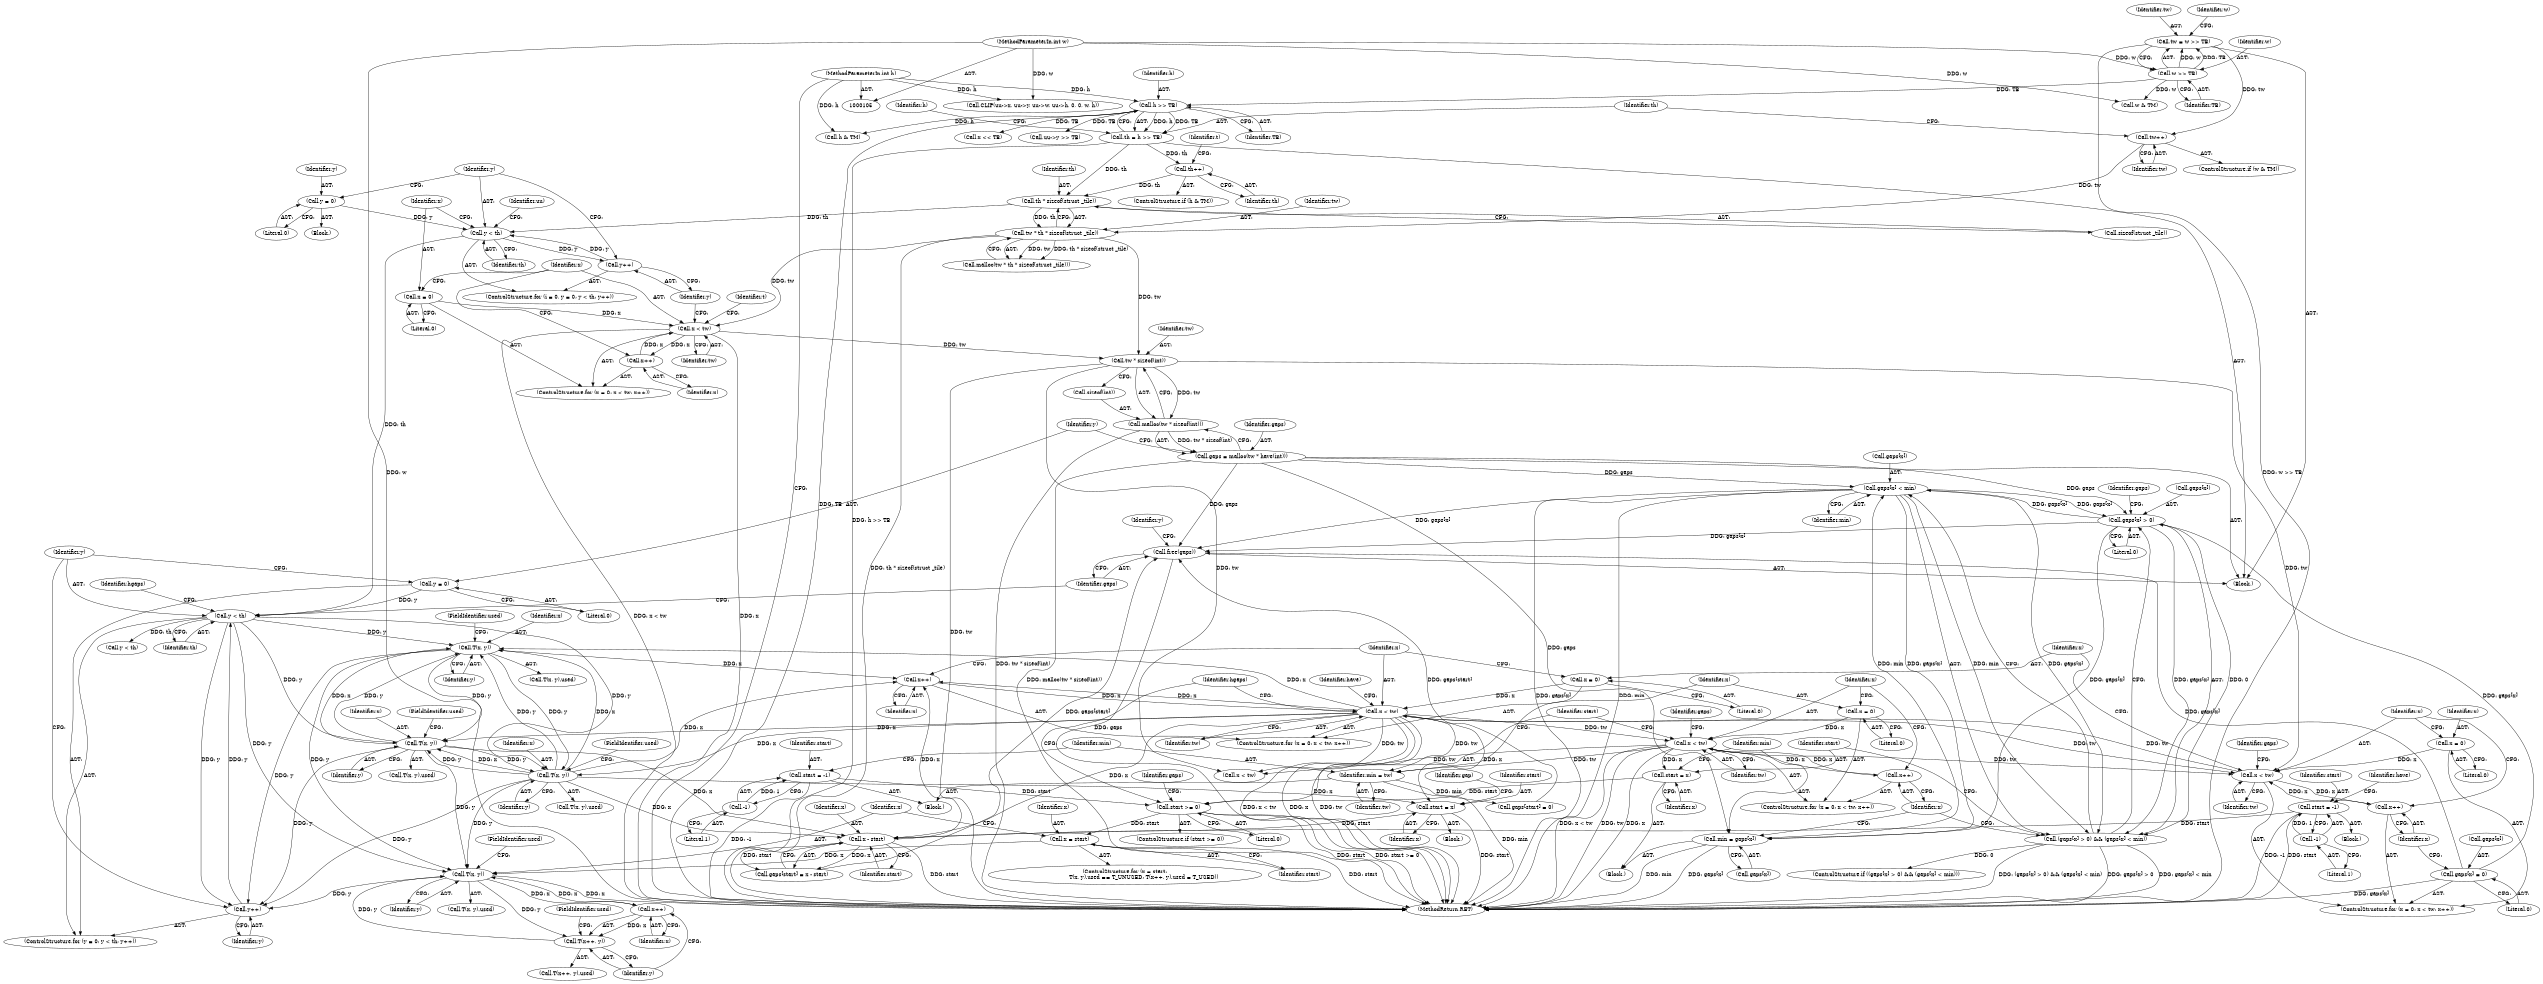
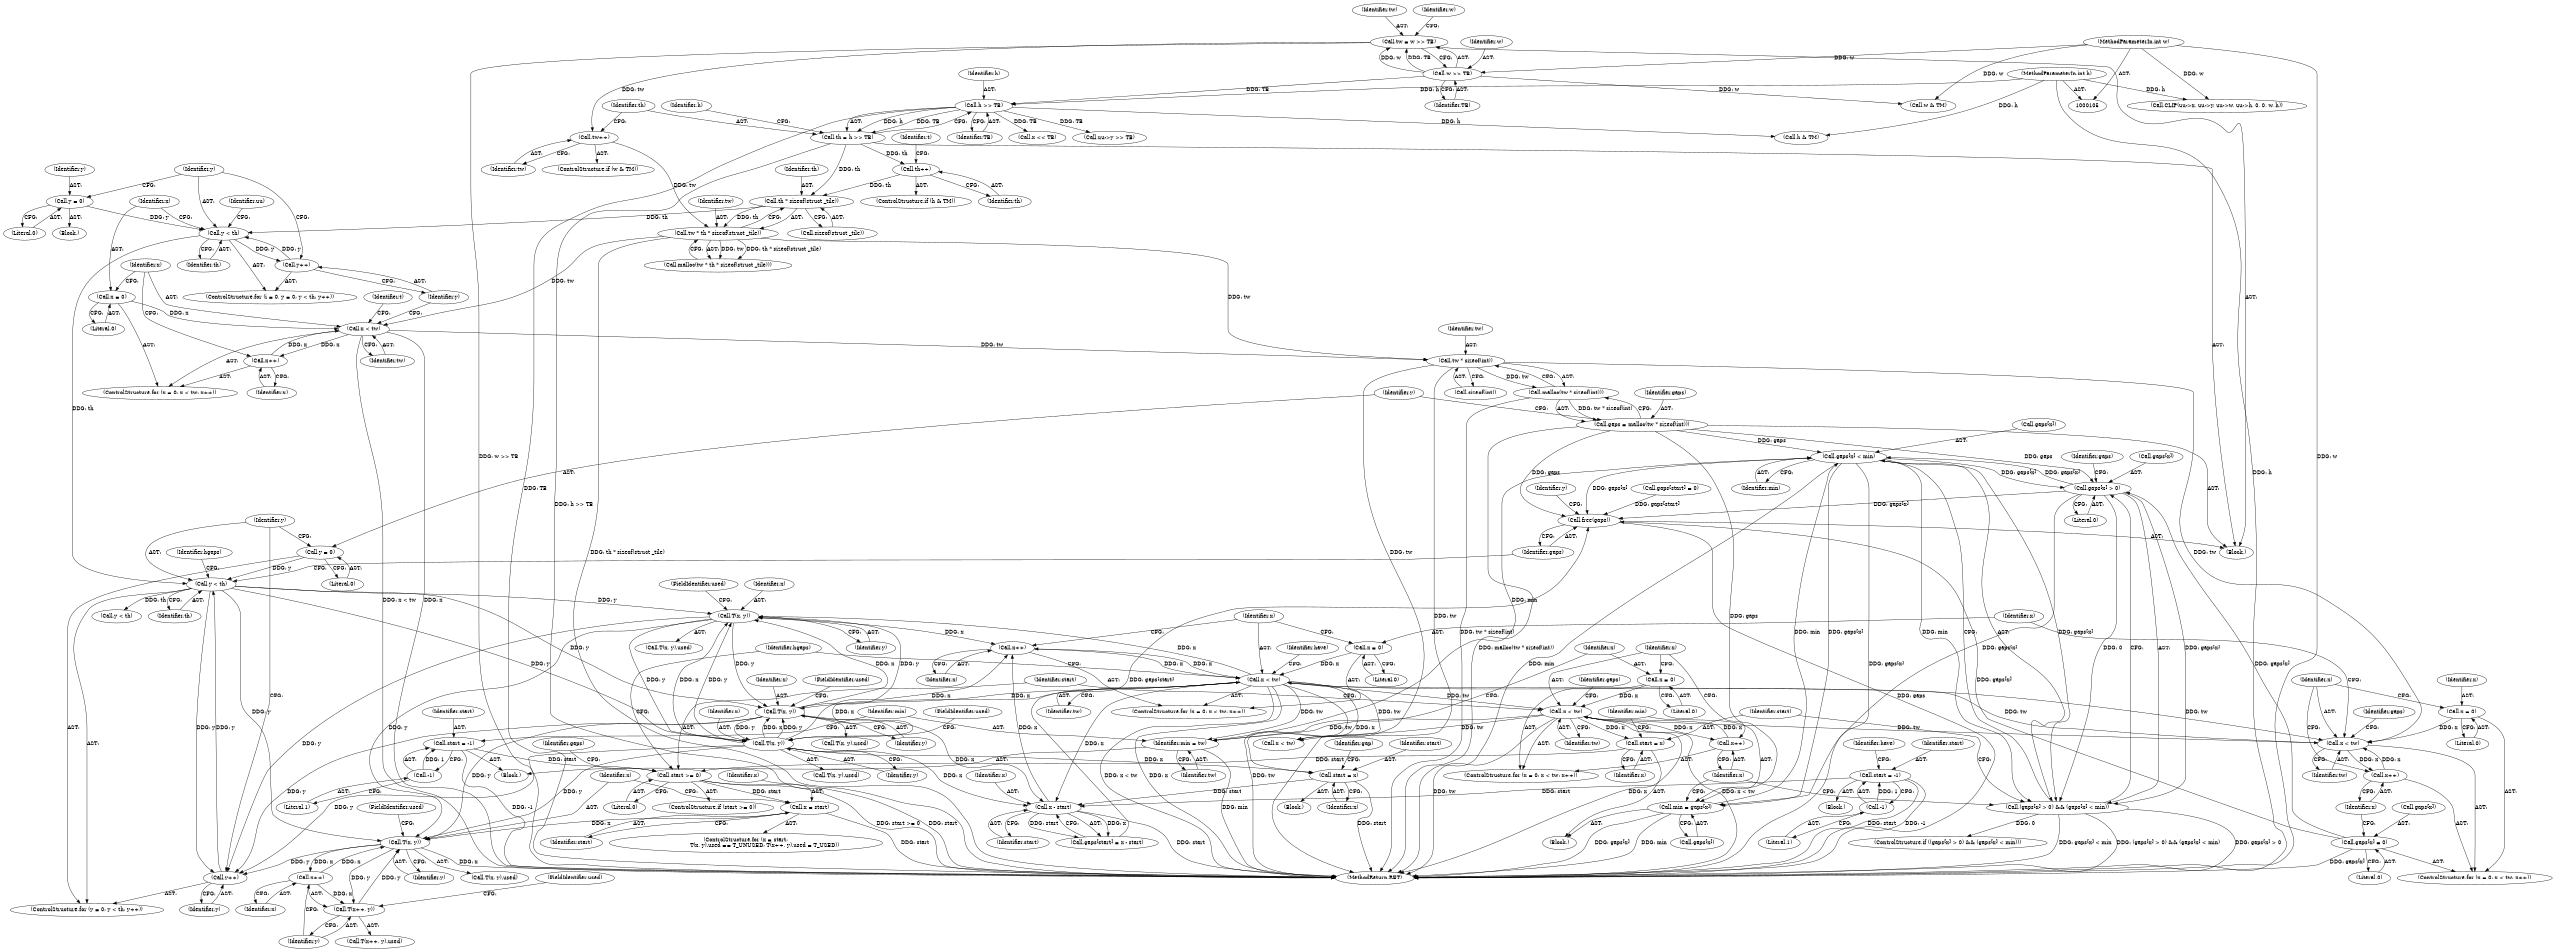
edge "(Call,sizeof(int))" -> "(Call,malloc(tw * sizeof(int)))": now "(Call,sizeof(int))" -> "(Call,tw * sizeof(int))"
node "(Call,gaps = malloc(tw * have(int)))": label "(Call,gaps = malloc(tw * have(int)))" -> "(Call,gaps = malloc(tw * sizeof(int)))"
edge "(MethodParameterIn,int h)" -> "(MethodReturn,RET)": label "CFG: " -> "DDG: h"
edge "(Identifier,min = tw)" -> "(Call,gaps[start] = 0)": now "(Identifier,min = tw)" -> "(Call,gaps[x] < min)"
